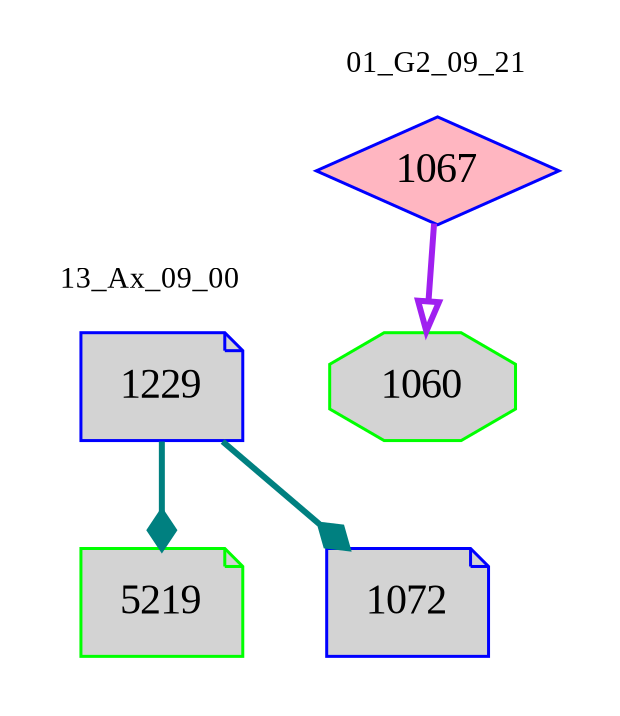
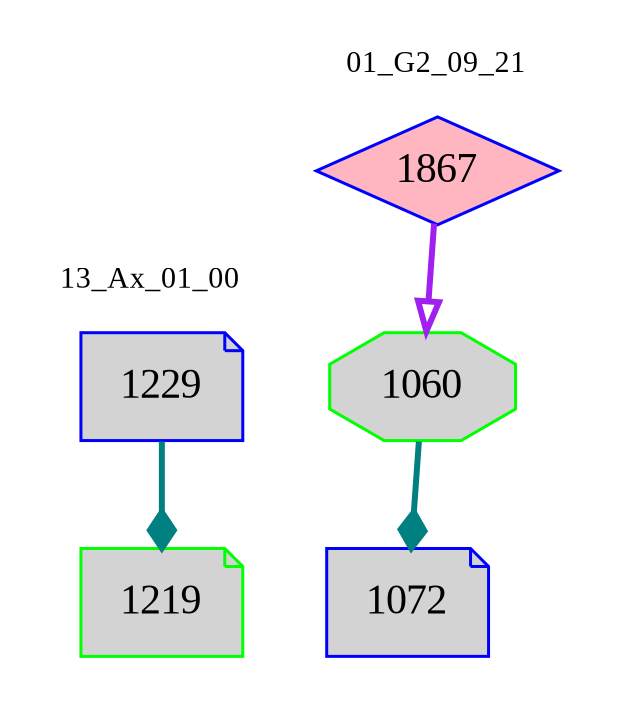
node "1067": label "1067" -> "1867"
cluster "13_Ax_09_00": label "13_Ax_09_00" -> "13_Ax_01_00"
edge "1229" -> "1072": now "1060" -> "1072"
node "5219": label "5219" -> "1219"
